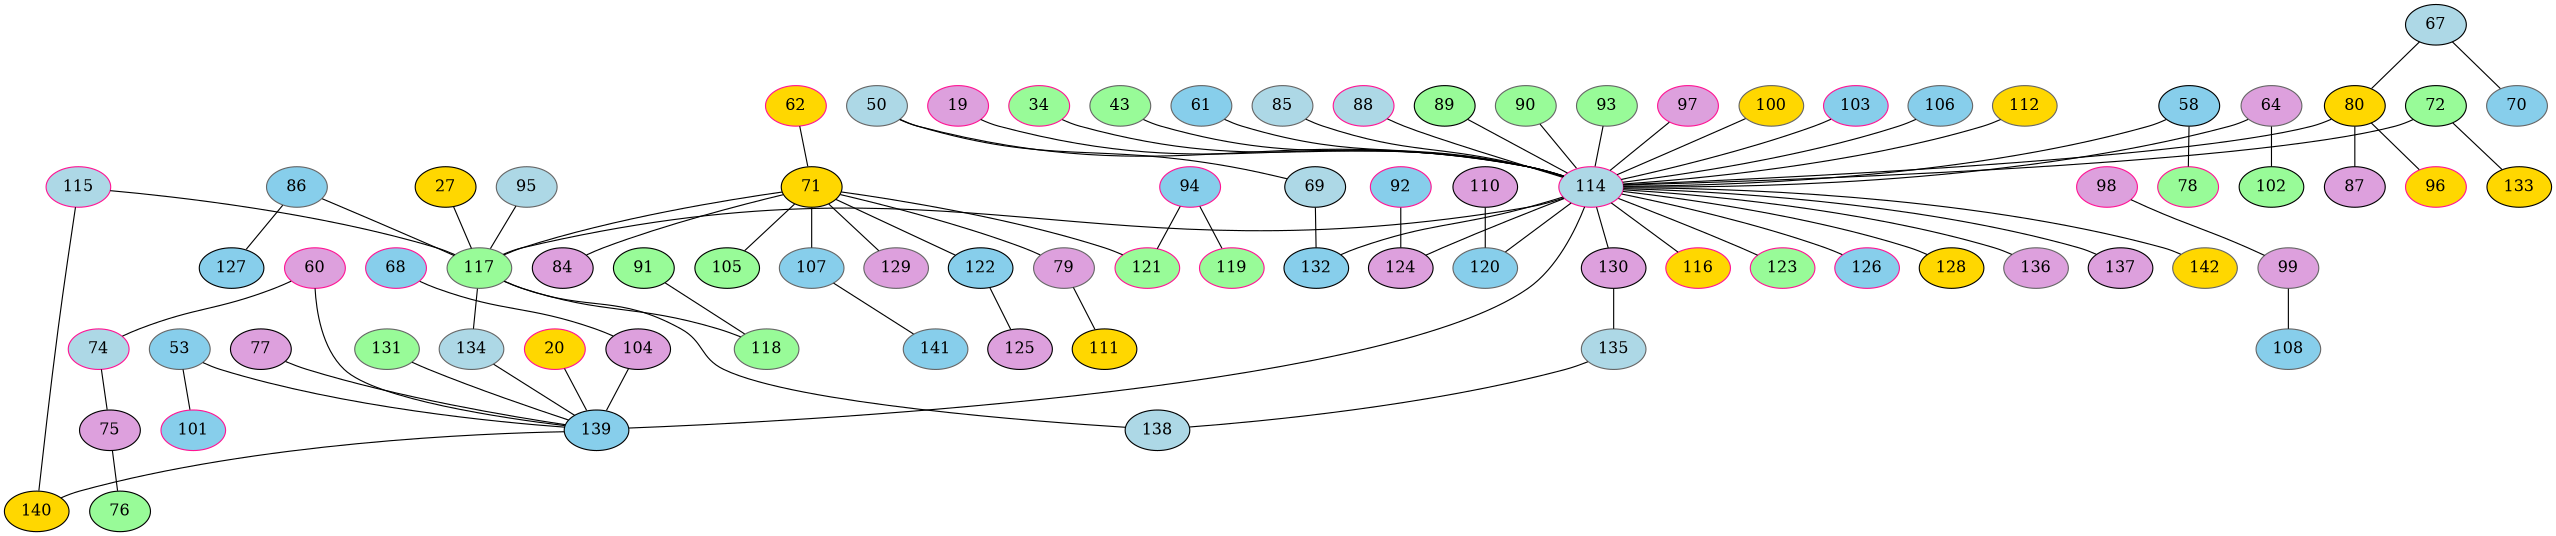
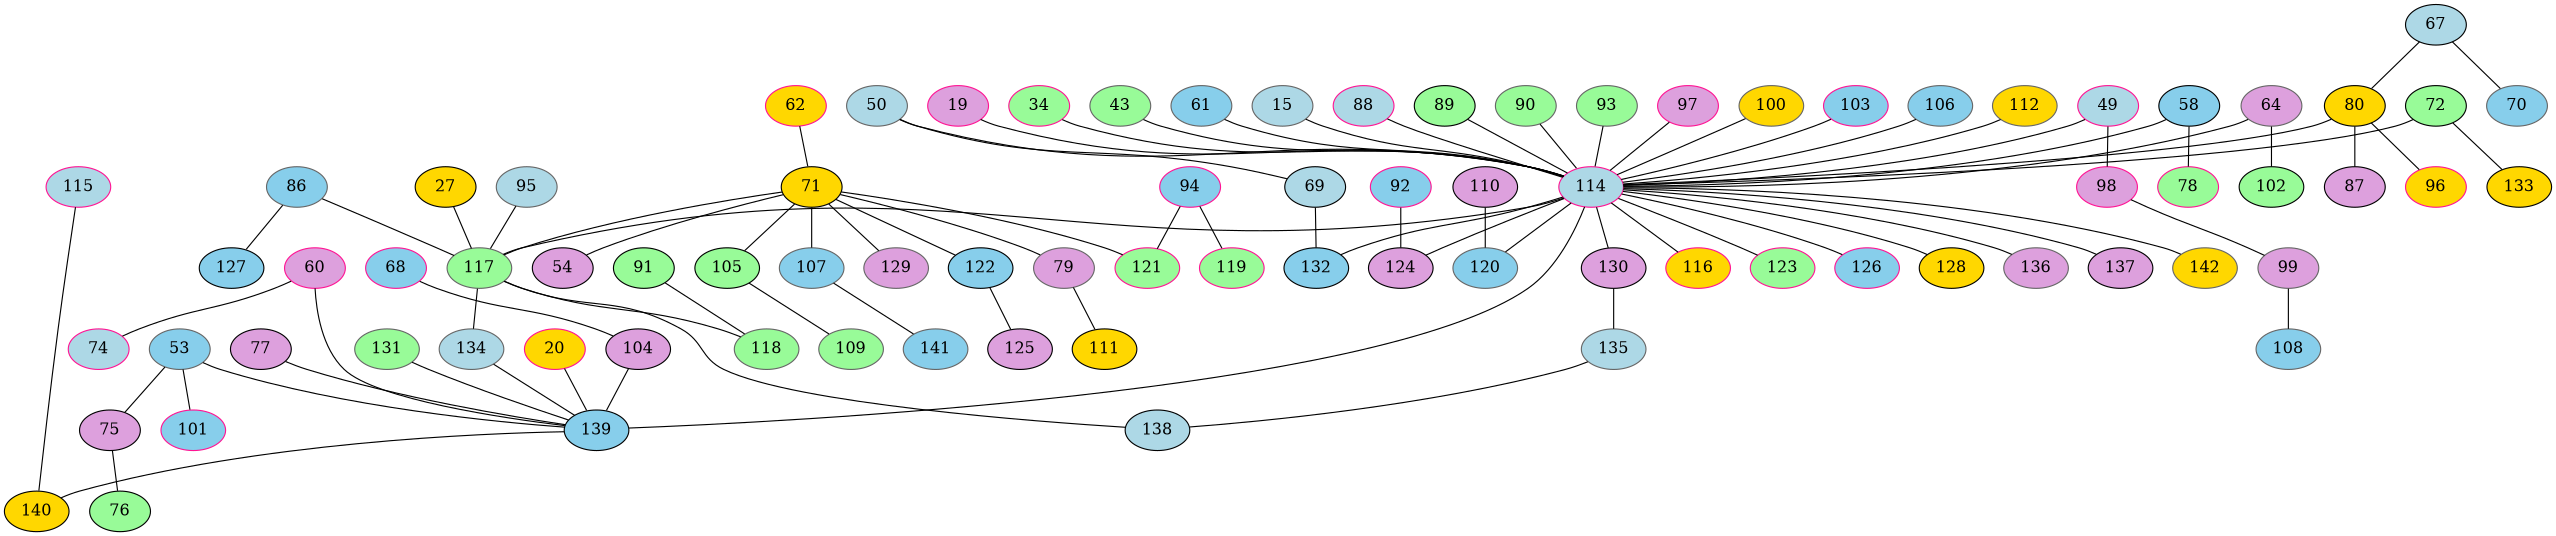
node "85": label "85" -> "15"
node "49": added
edge "115" -- "117": removed
node "84": label "84" -> "54"
node "109": added
edge "74" -- "75": now "53" -- "75"
